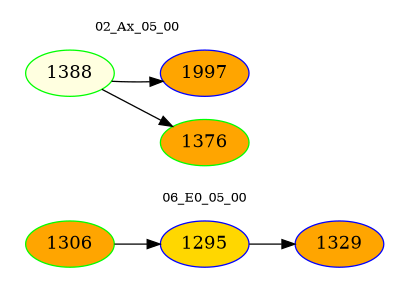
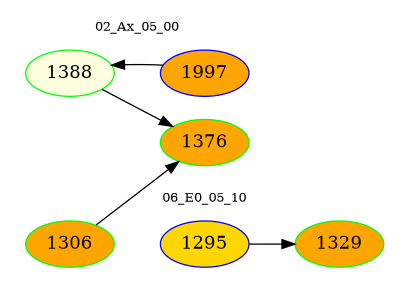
edge "1388" -> "1997": reversed
cluster "06_E0_05_00": label "06_E0_05_00" -> "06_E0_05_10"
edge "1306" -> "1295": now "1306" -> "1376"
node "1329": color blue -> green
